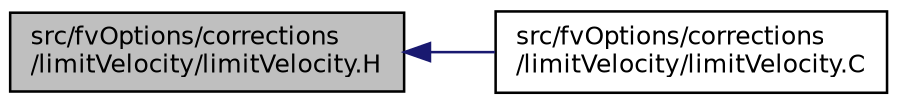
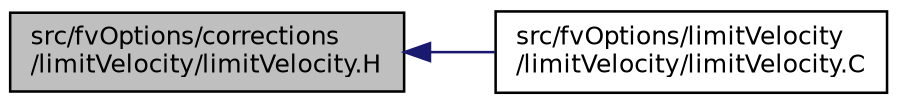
node "src/fvOptions/corrections /limitVelocity/limitVelocity.C": label "src/fvOptions/corrections /limitVelocity/limitVelocity.C" -> "src/fvOptions/limitVelocity /limitVelocity/limitVelocity.C"
